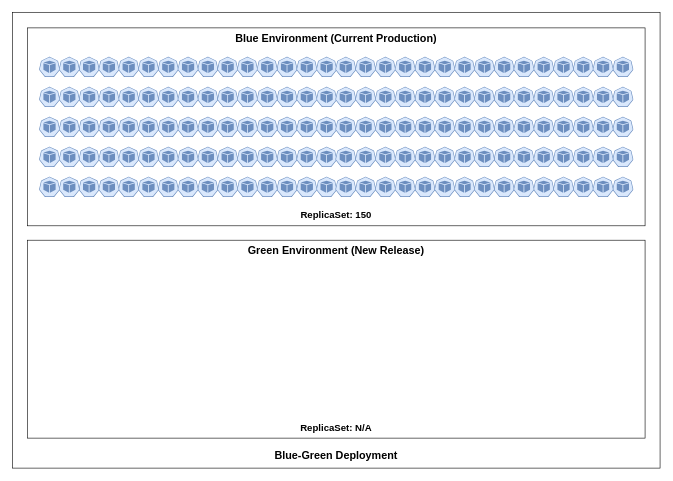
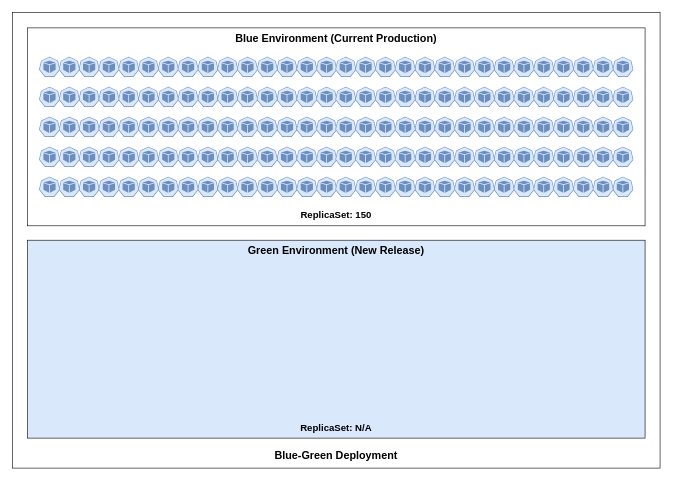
node "Green Environment (New Release) ReplicaSet: N/A": fillcolor #ffffff -> #dae8fc
